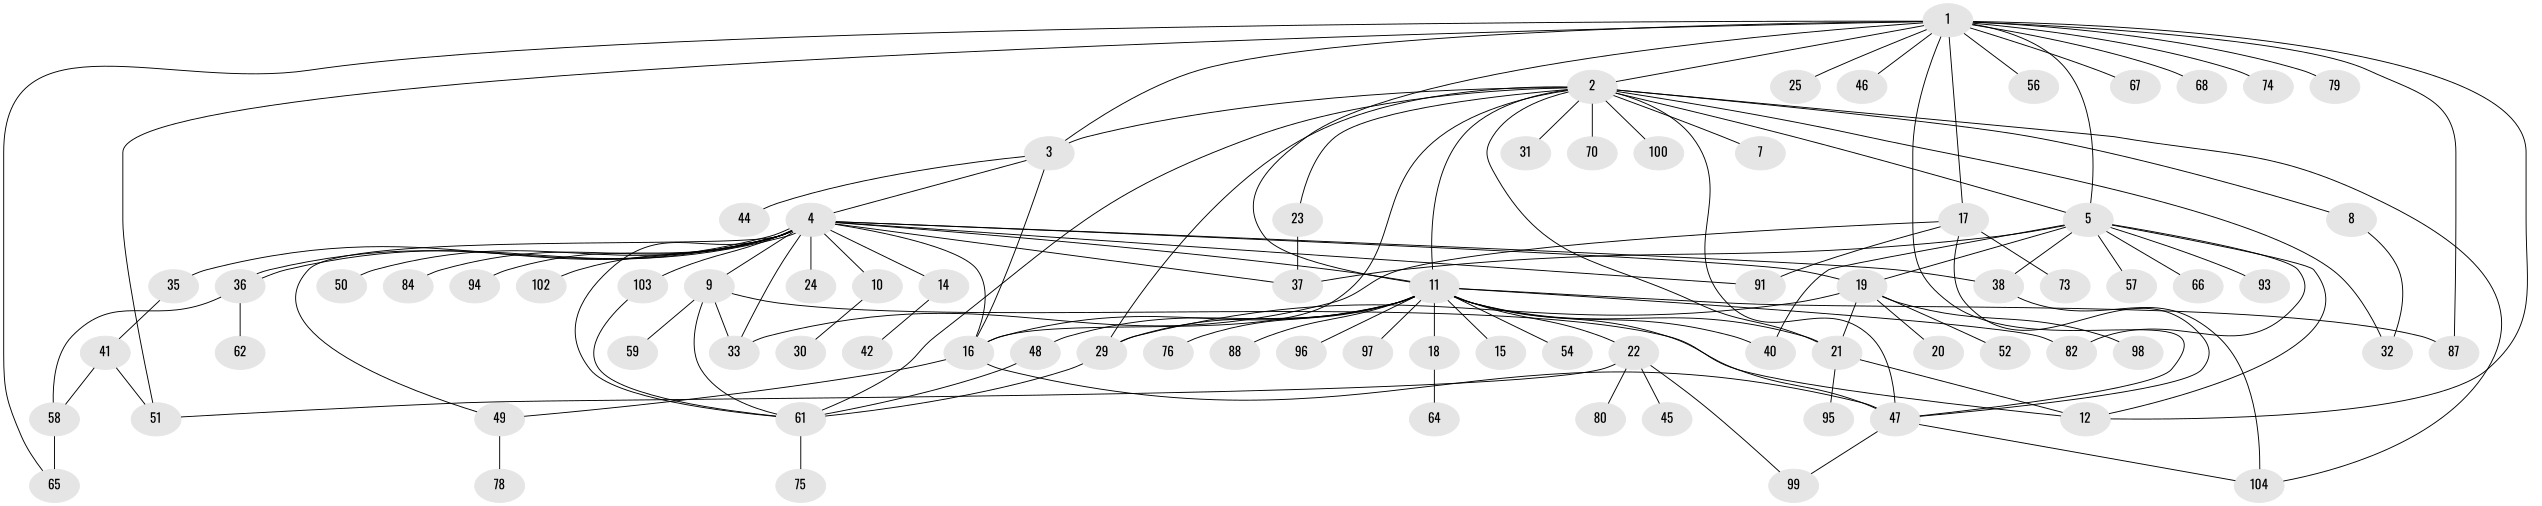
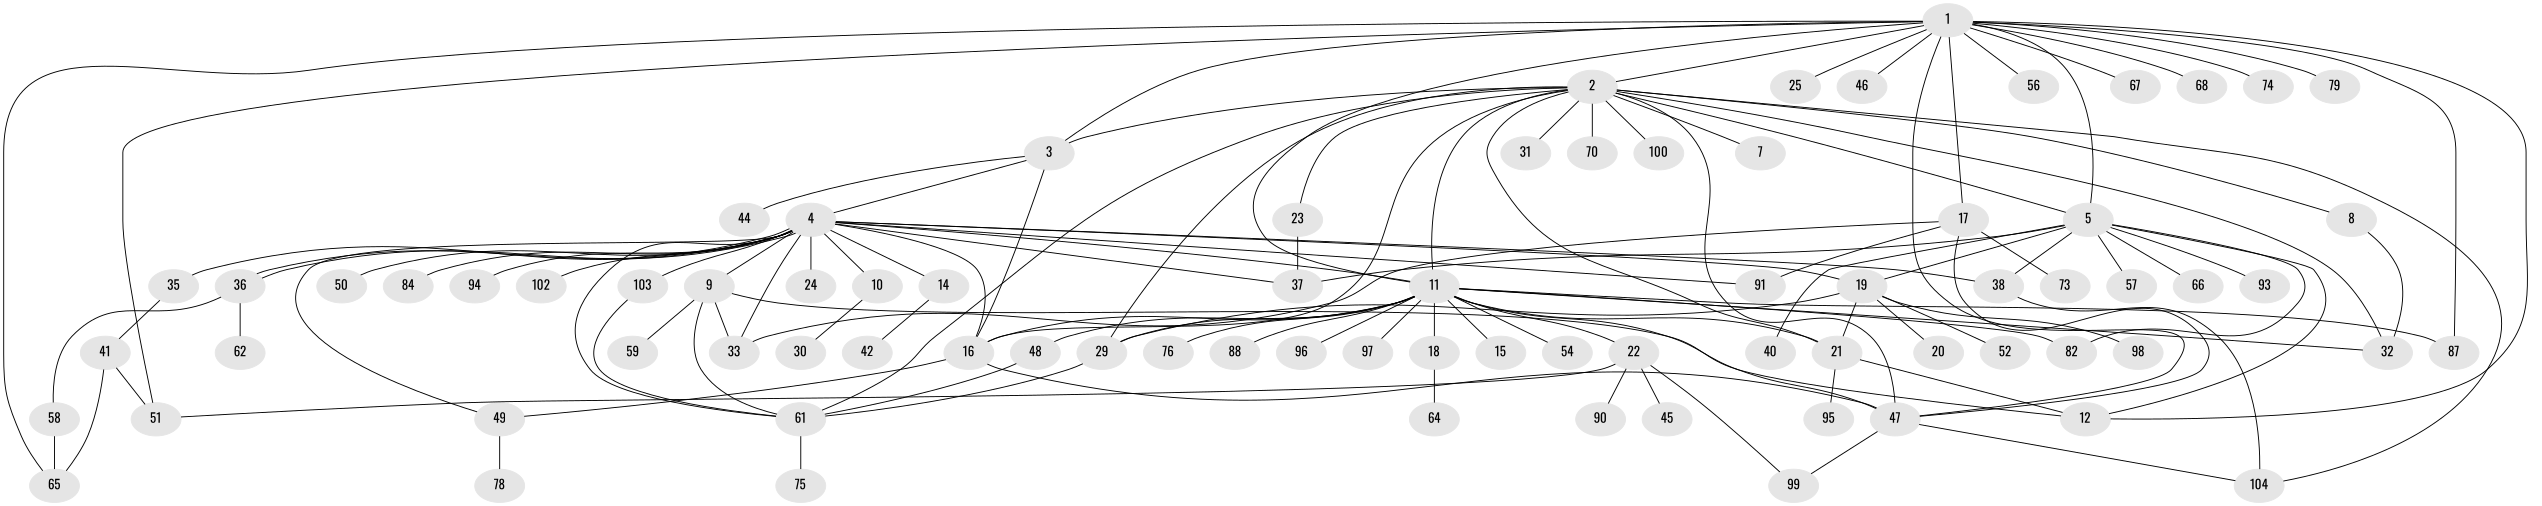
edge "11" -- "40": now "11" -- "32"
edge "41" -- "58": now "41" -- "65"
node "80": label "80" -> "90"
